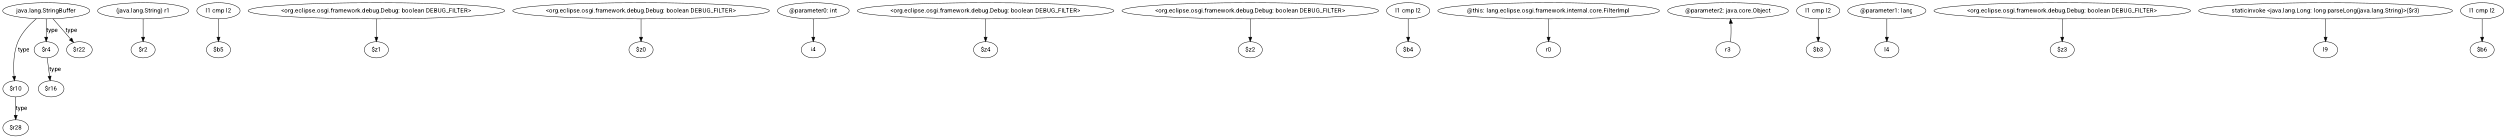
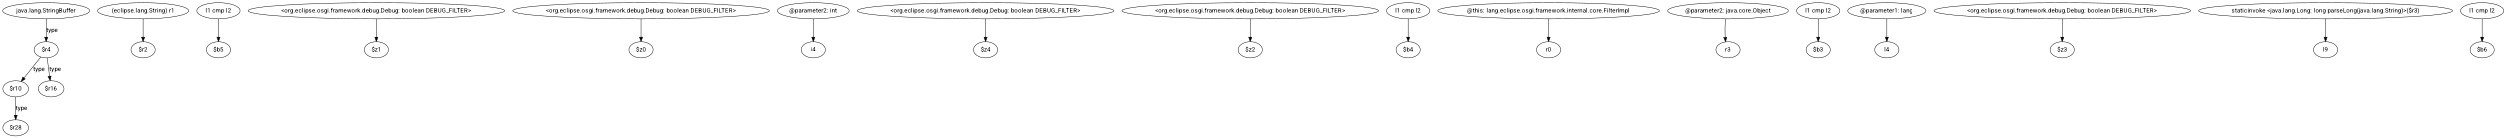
node "(java.lang.String) r1": label "(java.lang.String) r1" -> "(eclipse.lang.String) r1"
node "@parameter0: int": label "@parameter0: int" -> "@parameter2: int"
edge "r3" -> "@parameter2: java.core.Object": reversed
edge "java.lang.StringBuffer" -> "$r10": now "$r4" -> "$r10"
node "$r22": removed
